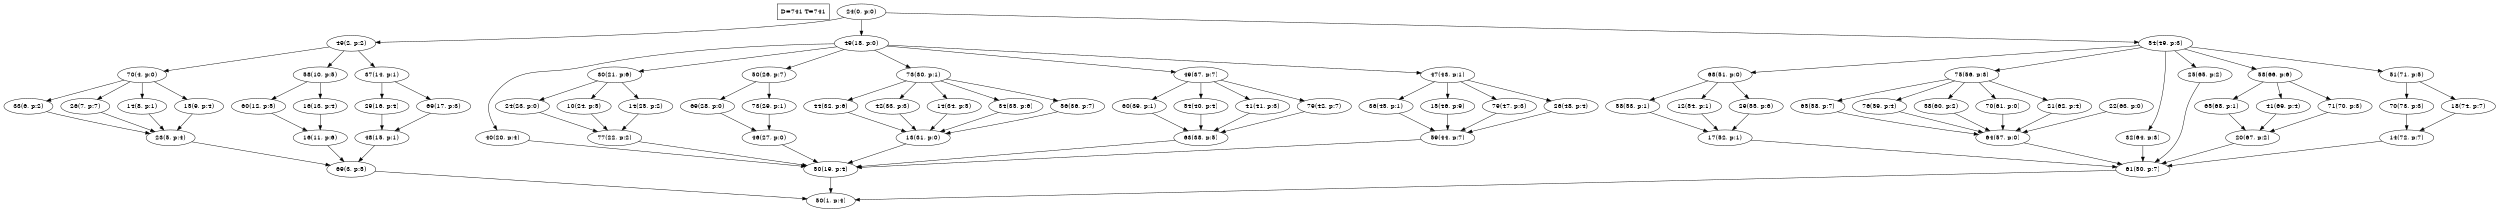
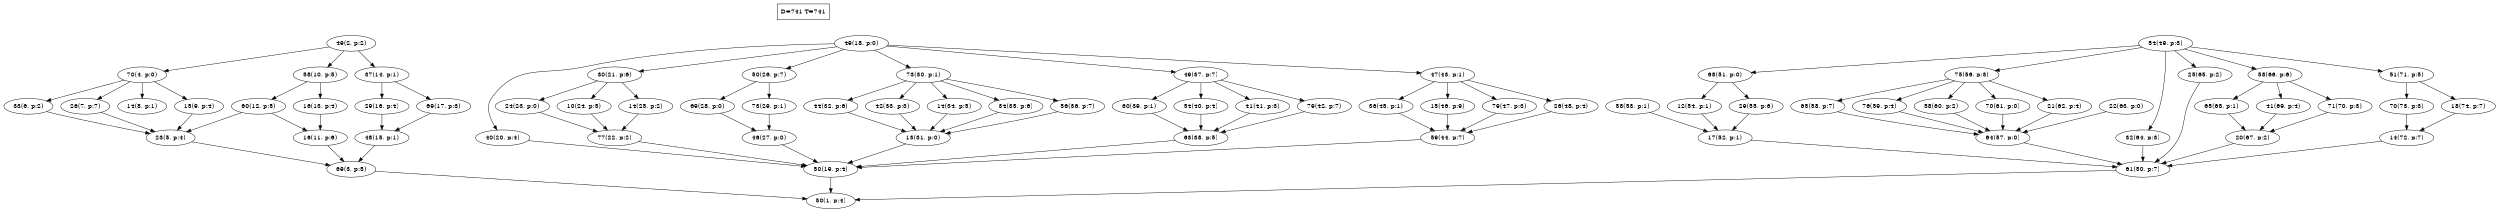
node "24(0, p:0)": removed
edge "68(51, p:0)" -> "58(53, p:1)": removed
edge "14(8, p:1)" -> "23(5, p:4)": now "60(12, p:5)" -> "23(5, p:4)"
